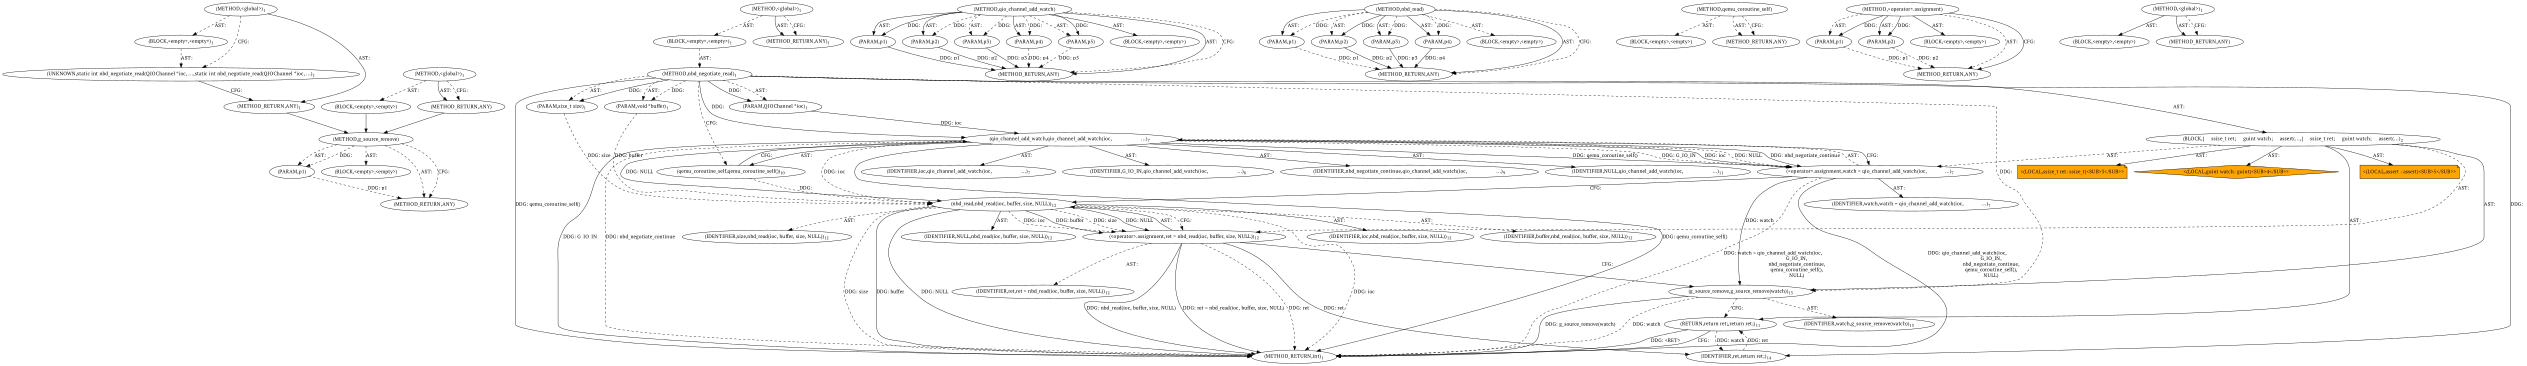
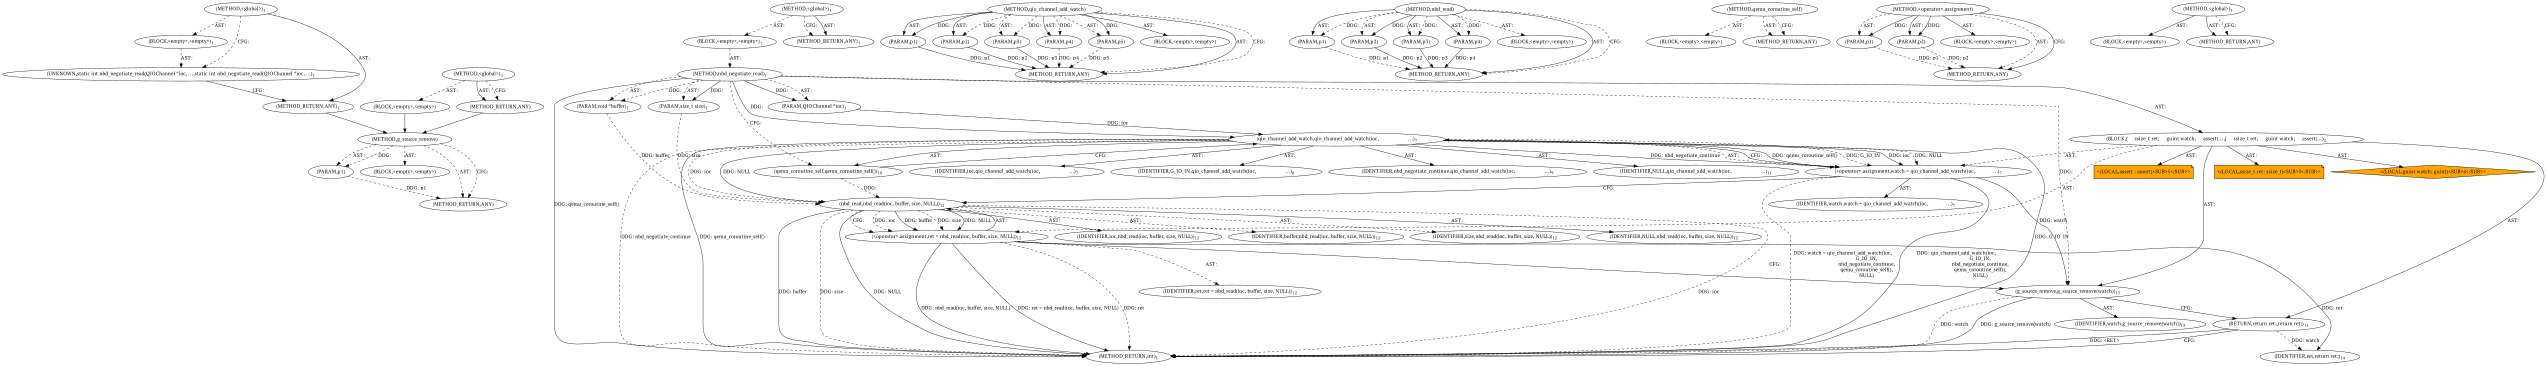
edge "(METHOD,nbd_negotiate_read)" -> "(IDENTIFIER,ret,return ret;)": removed, label "DDG:"
edge "(g_source_remove,g_source_remove(watch))" -> "(RETURN,return ret;,return ret;)": style dashed -> solid
edge "(g_source_remove,g_source_remove(watch))" -> "(IDENTIFIER,watch,g_source_remove(watch))": style dashed -> solid
edge "(IDENTIFIER,ret,return ret;)" -> "(RETURN,return ret;,return ret;)": removed, label "DDG: ret"
